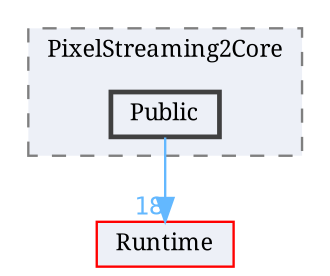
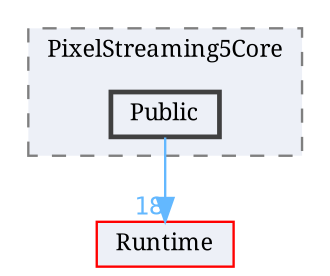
cluster "PixelStreaming2Core": label "PixelStreaming2Core" -> "PixelStreaming5Core"
